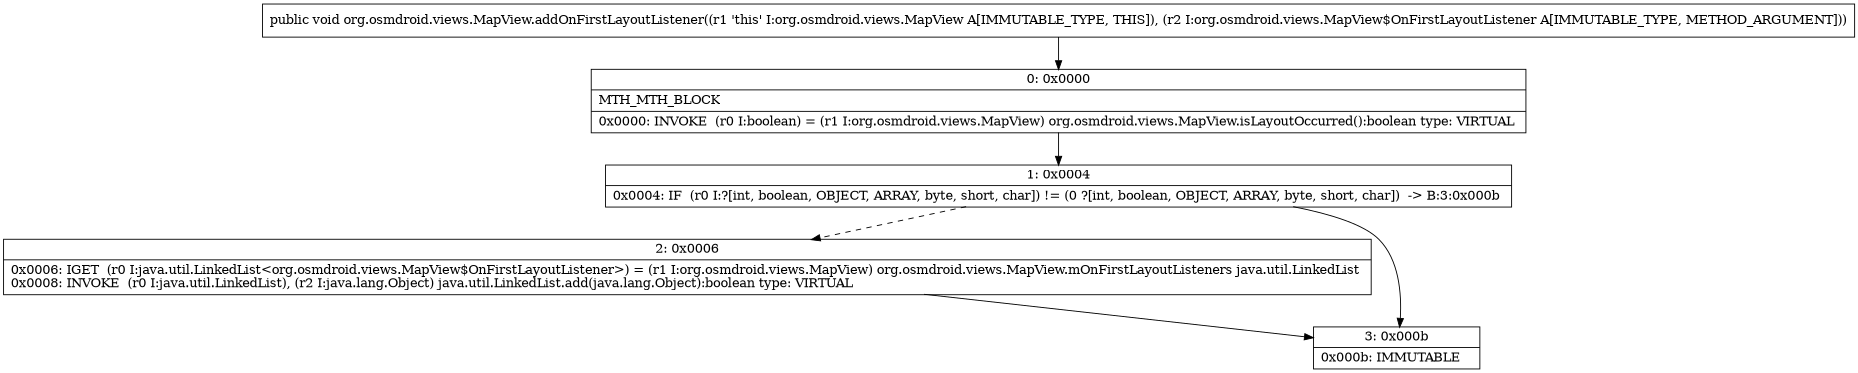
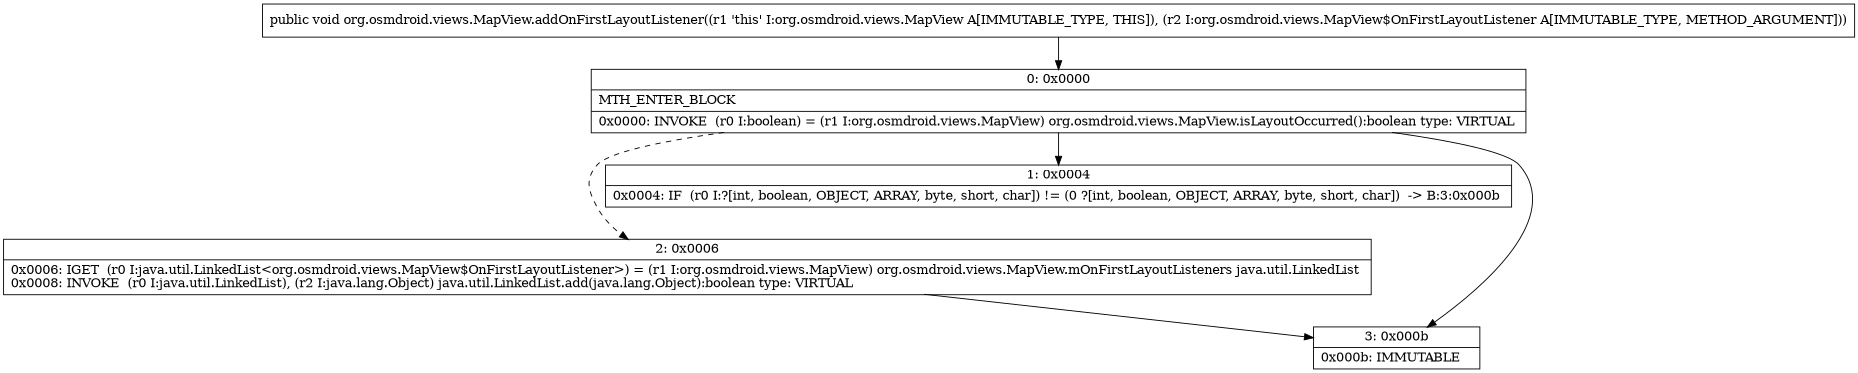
node "0: 0x0000": text "MTH_MTH_BLOCK" -> "MTH_ENTER_BLOCK"
edge "1: 0x0004" -> "2: 0x0006": now "0: 0x0000" -> "2: 0x0006"
edge "1: 0x0004" -> "3: 0x000b": now "0: 0x0000" -> "3: 0x000b"
